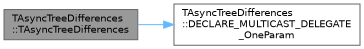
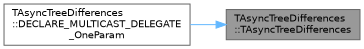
edge "TAsyncTreeDifferences ::TAsyncTreeDifferences" -> "TAsyncTreeDifferences ::DECLARE_MULTICAST_DELEGATE _OneParam": reversed
